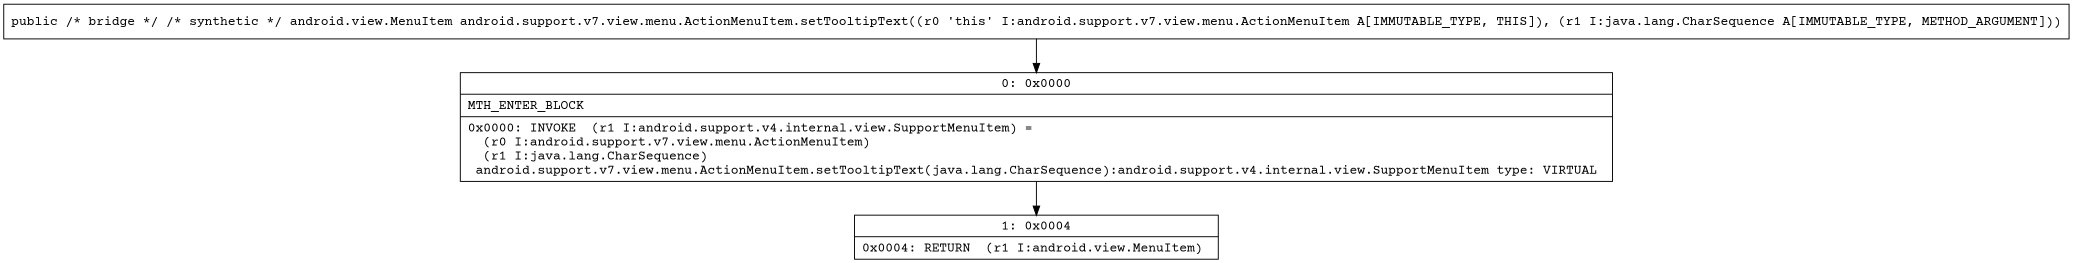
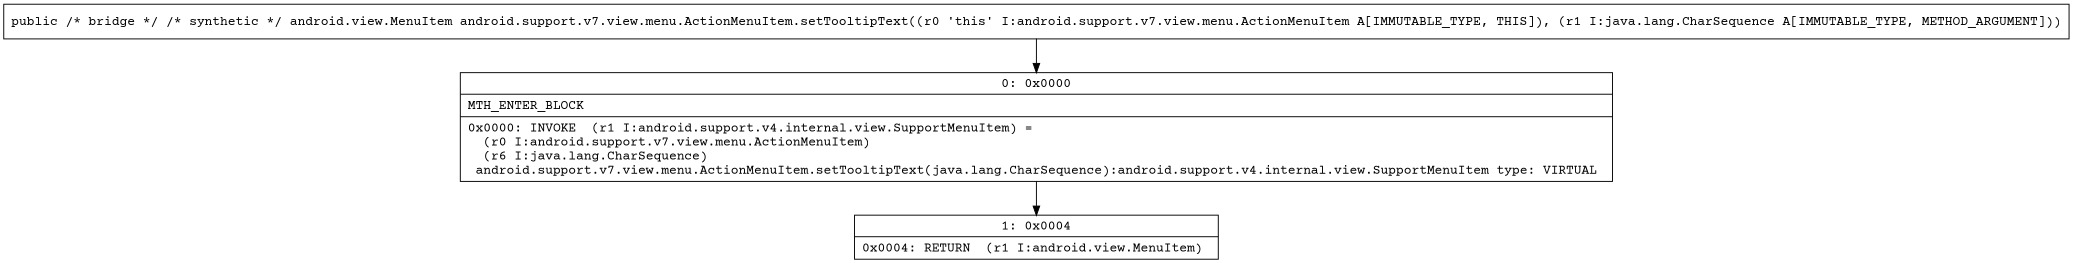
node "0: 0x0000": text "(r1 I:java.lang.CharSequence)" -> "(r6 I:java.lang.CharSequence)"
